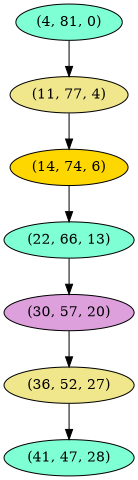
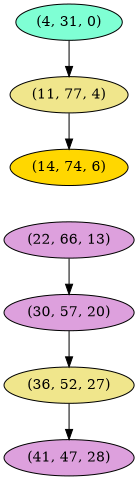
node "(4, 81, 0)": label "(4, 81, 0)" -> "(4, 31, 0)"
edge "(14, 74, 6)" -> "(22, 66, 13)": removed
node "(22, 66, 13)": fillcolor aquamarine -> plum
node "(41, 47, 28)": fillcolor aquamarine -> plum
